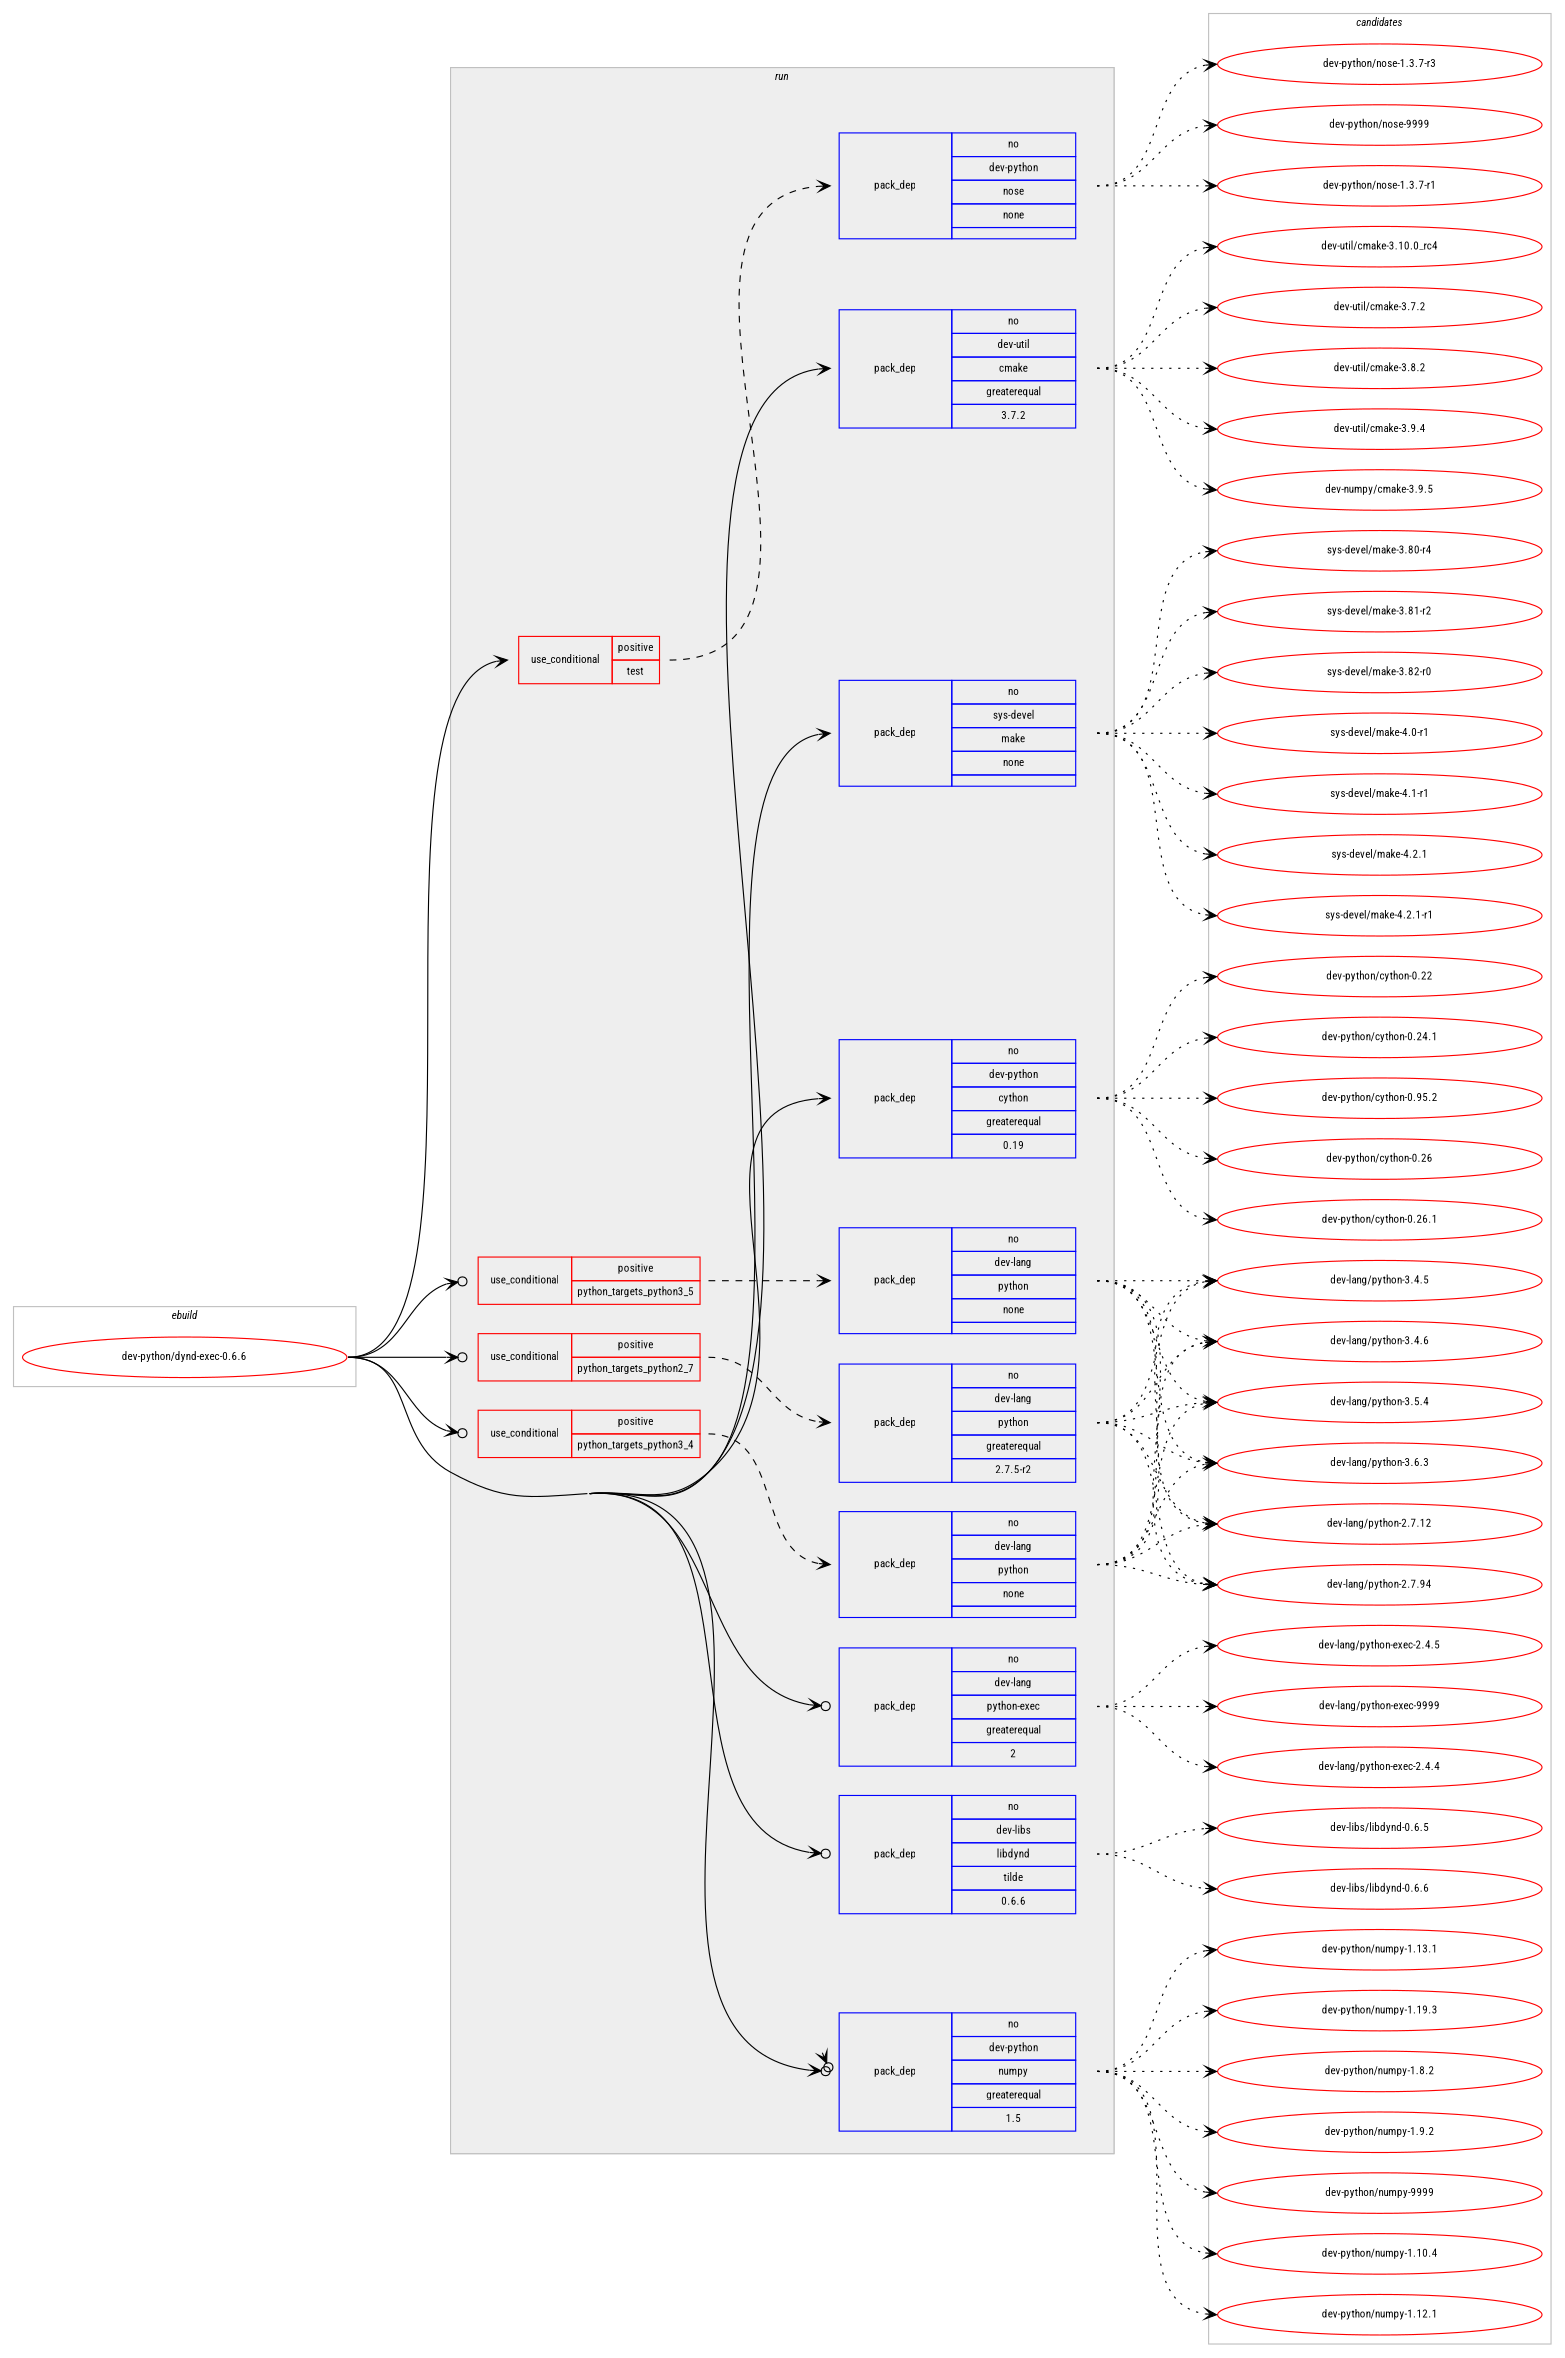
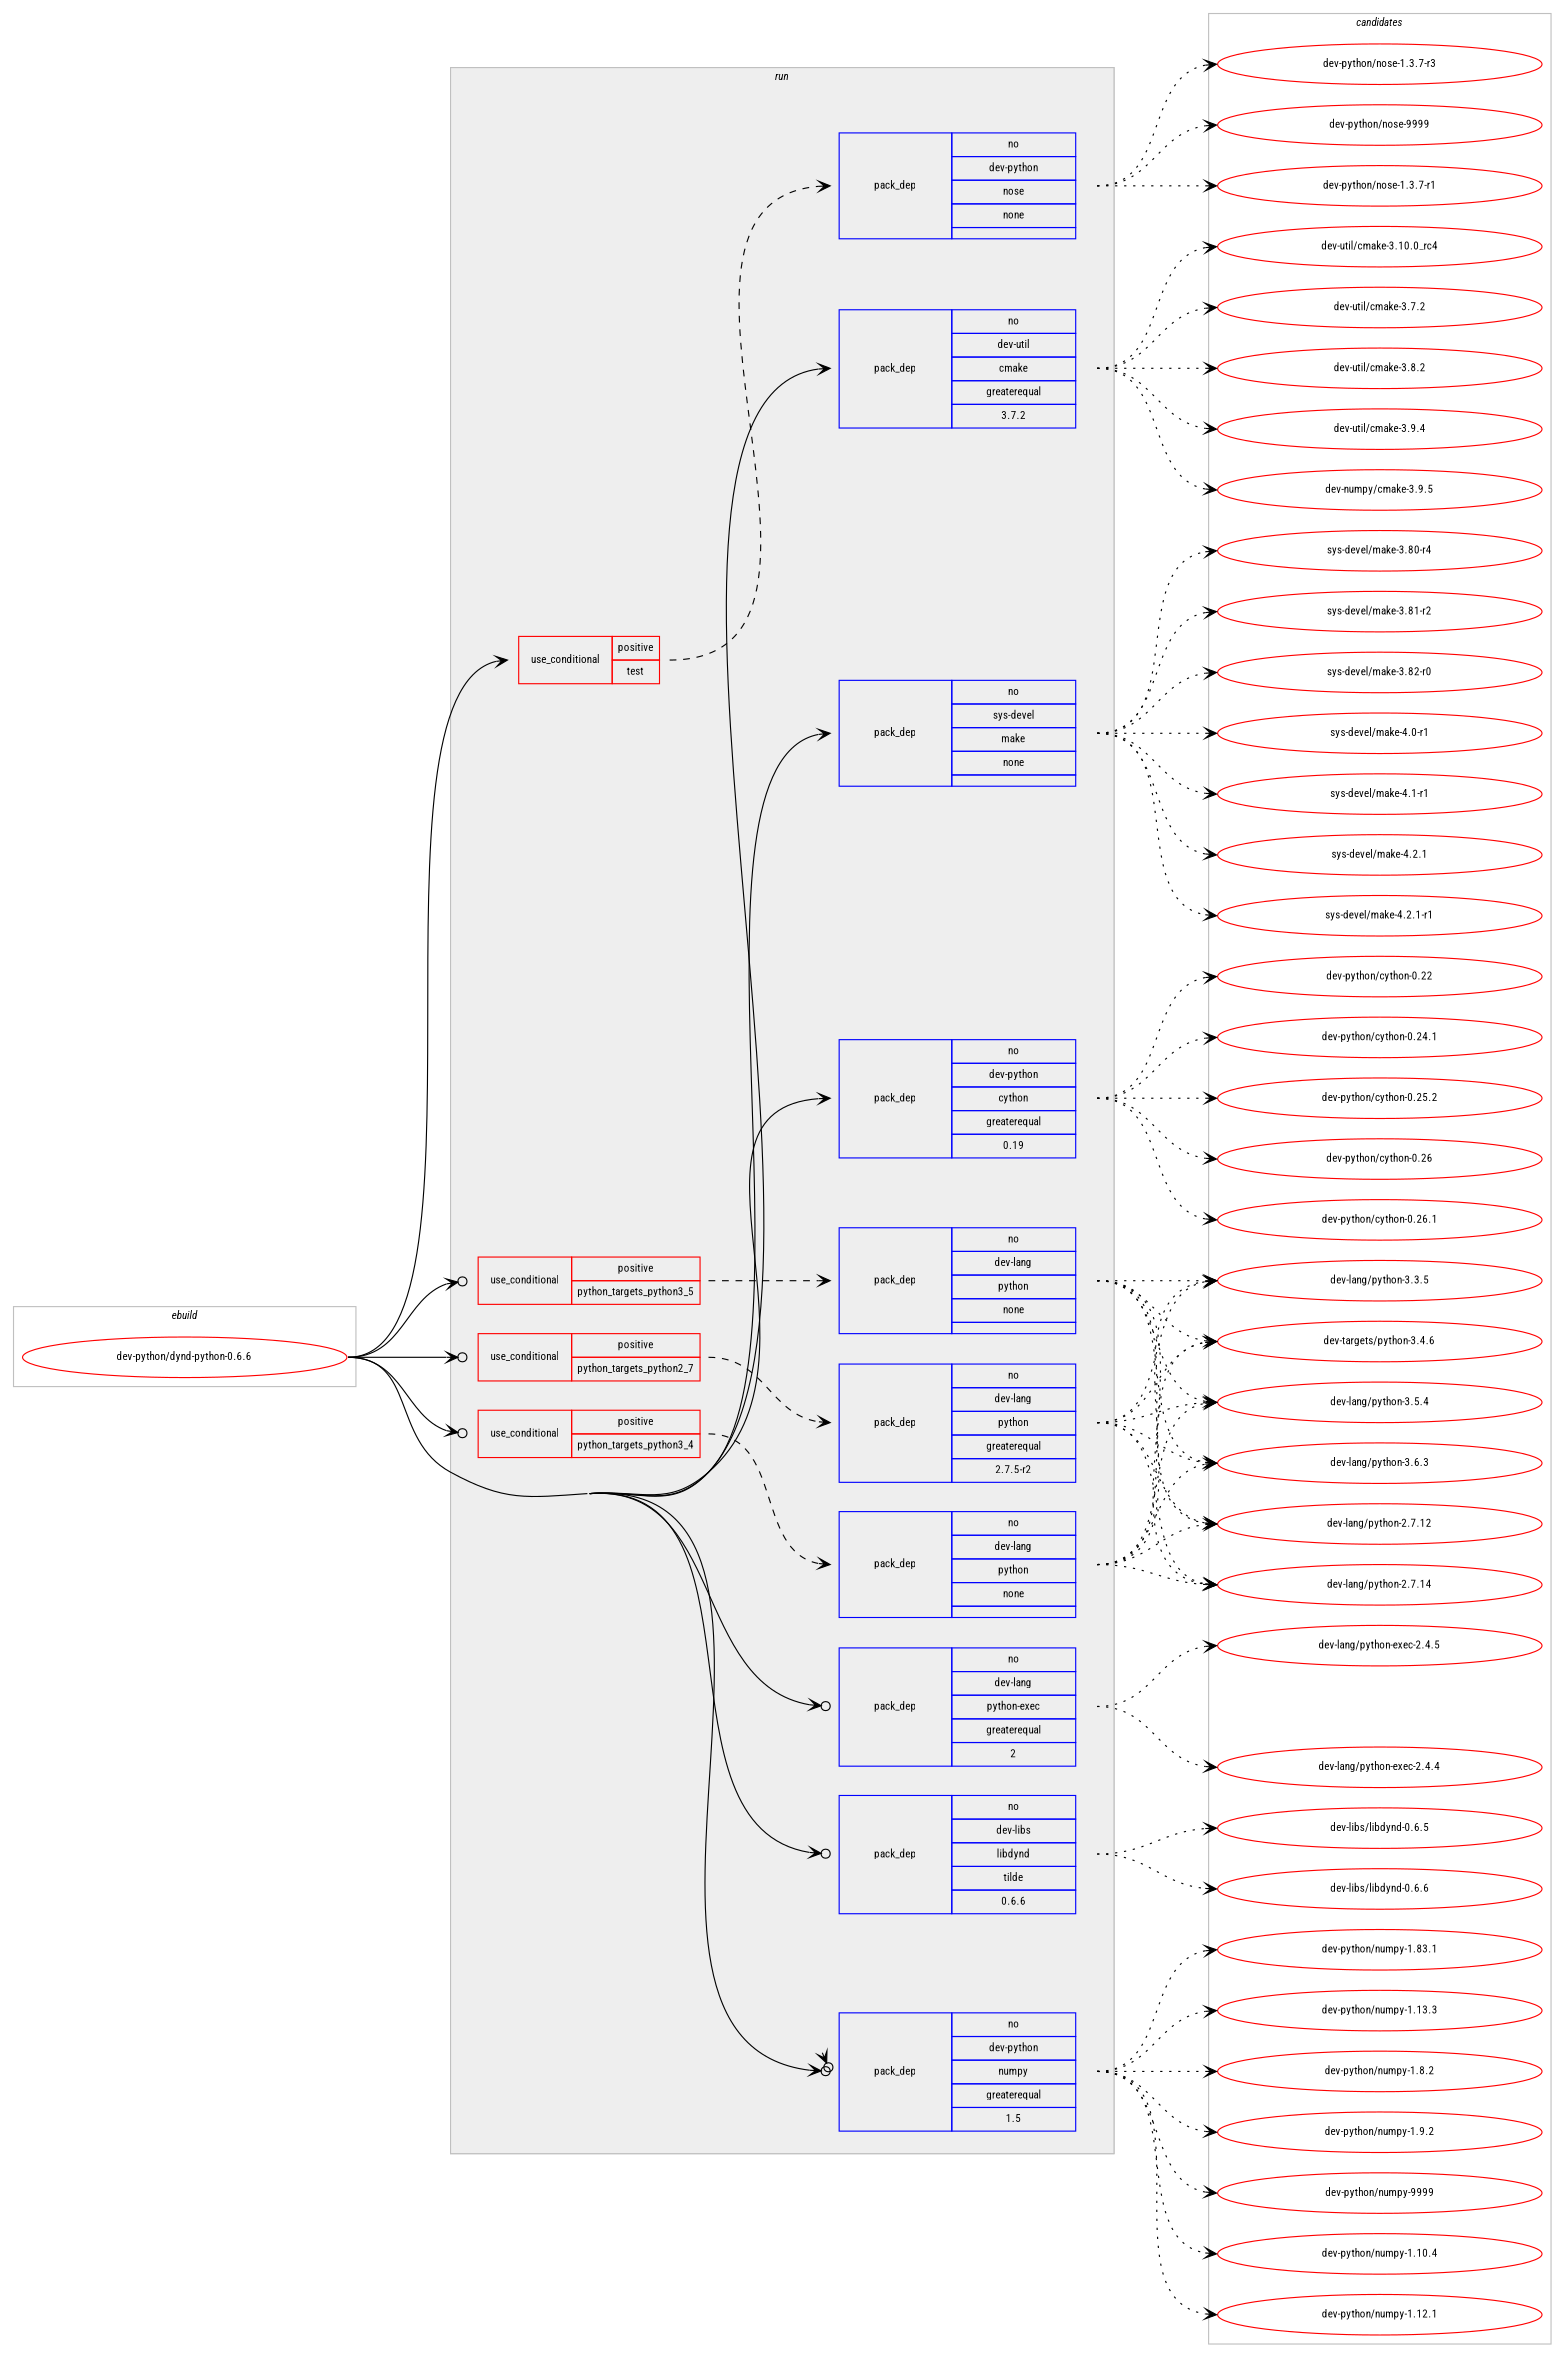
node "dev-python/cython-0.95.2": label "dev-python/cython-0.95.2" -> "dev-python/cython-0.25.2"
node "dev-lang/python-3.4.5": label "dev-lang/python-3.4.5" -> "dev-lang/python-3.3.5"
node "dev-lang/python-3.4.6": label "dev-lang/python-3.4.6" -> "dev-targets/python-3.4.6"
node "dev-python/dynd-exec-0.6.6": label "dev-python/dynd-exec-0.6.6" -> "dev-python/dynd-python-0.6.6"
node "dev-lang/python-2.7.94": label "dev-lang/python-2.7.94" -> "dev-lang/python-2.7.14"
node "dev-lang/python-exec-9999": removed
node "dev-python/numpy-1.13.1": label "dev-python/numpy-1.13.1" -> "dev-python/numpy-1.83.1"
node "dev-python/numpy-1.19.3": label "dev-python/numpy-1.19.3" -> "dev-python/numpy-1.13.3"
